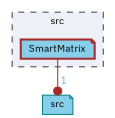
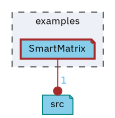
cluster "src": label "src" -> "examples"
